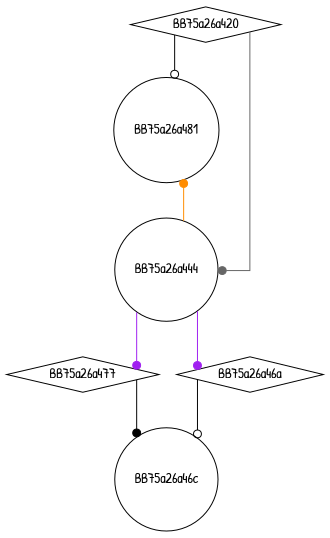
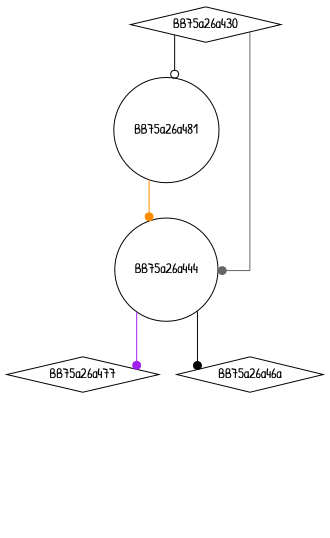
node "BB75a26a420": label "BB75a26a420" -> "BB75a26a430"
edge "BB75a26a444" -> "BB75a26a481": reversed
edge "BB75a26a444" -> "BB75a26a46a": color purple -> black
node "BB75a26a46c": removed
